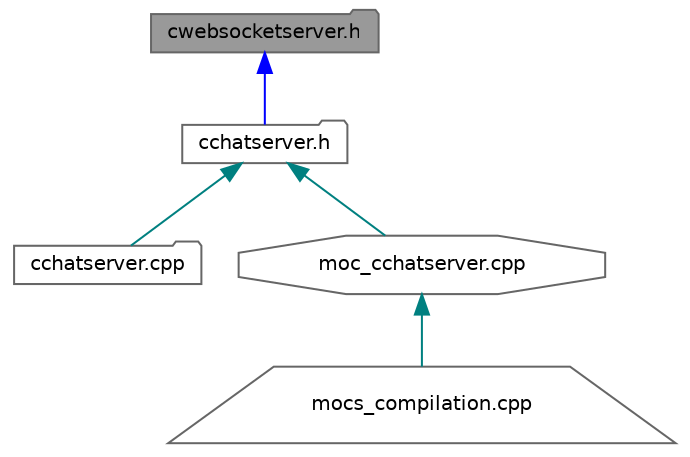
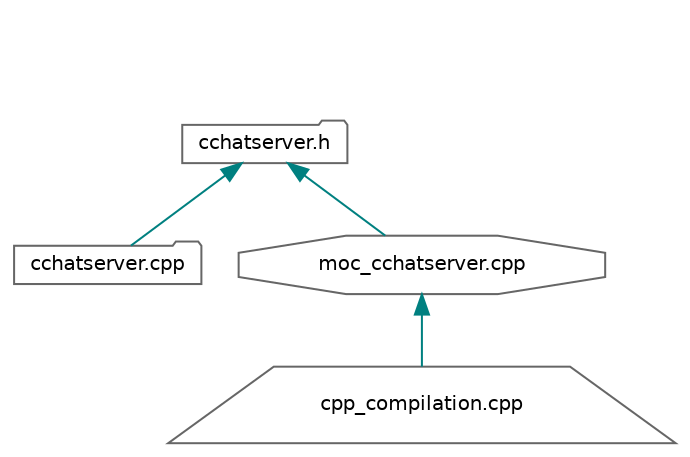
node "cwebsocketserver.h": removed
node "mocs_compilation.cpp": label "mocs_compilation.cpp" -> "cpp_compilation.cpp"
